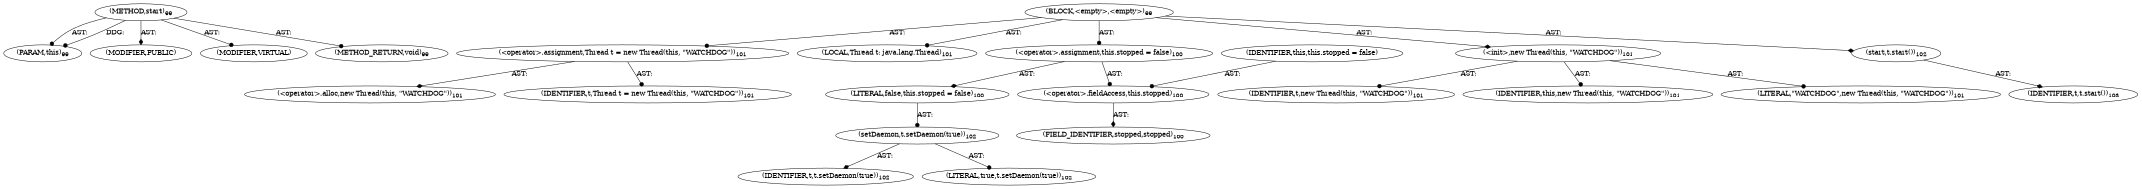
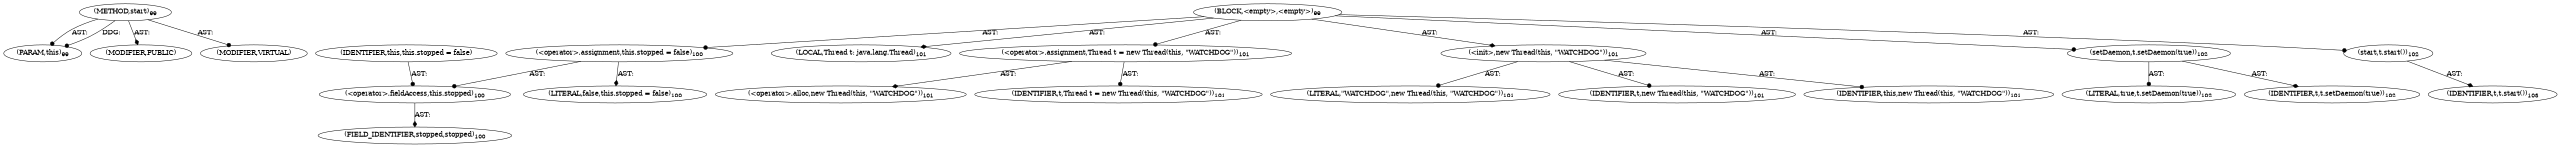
edge "(BLOCK,<empty>,<empty>)" -> "(LOCAL,Thread t: java.lang.Thread)": arrowhead dot -> diamond
edge "(BLOCK,<empty>,<empty>)" -> "(start,t.start())": arrowhead diamond -> dot
node "(METHOD_RETURN,void)": removed
edge "(LITERAL,false,this.stopped = false)" -> "(setDaemon,t.setDaemon(true))": now "(BLOCK,<empty>,<empty>)" -> "(setDaemon,t.setDaemon(true))"
